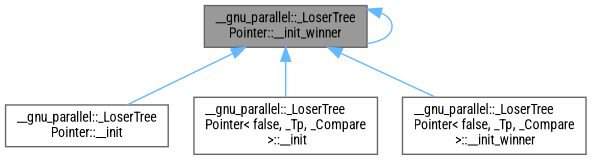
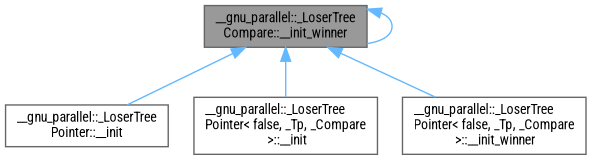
node "__gnu_parallel::_LoserTree Pointer::__init_winner": label "__gnu_parallel::_LoserTree Pointer::__init_winner" -> "__gnu_parallel::_LoserTree Compare::__init_winner"
